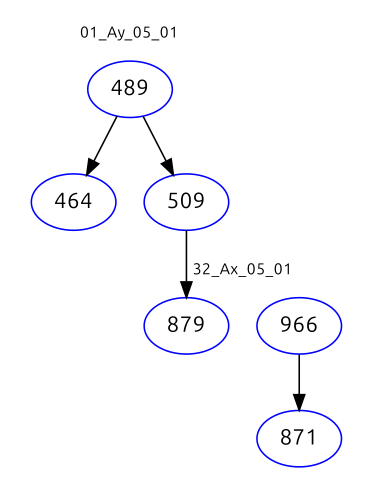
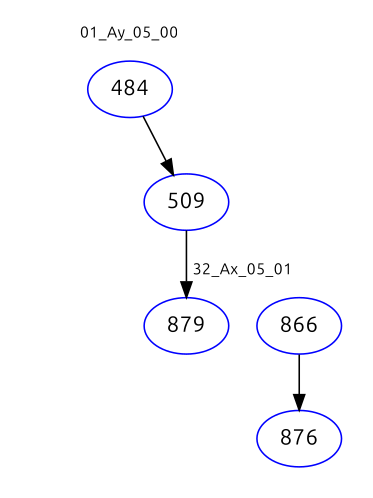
cluster "01_Ay_05_01": label "01_Ay_05_01" -> "01_Ay_05_00"
node "489": label "489" -> "484"
node "464": removed
node "966": label "966" -> "866"
node "871": label "871" -> "876"
